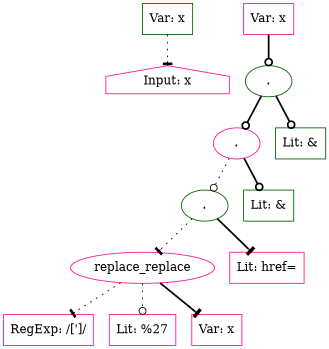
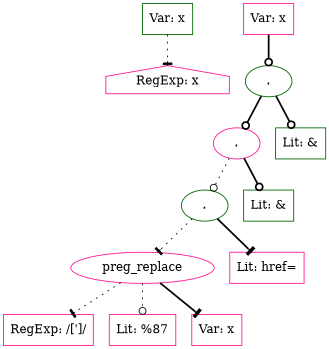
node "Input: x": label "Input: x" -> "RegExp: x"
node "replace_replace": label "replace_replace" -> "preg_replace"
node "Lit: %27": label "Lit: %27" -> "Lit: %87"
